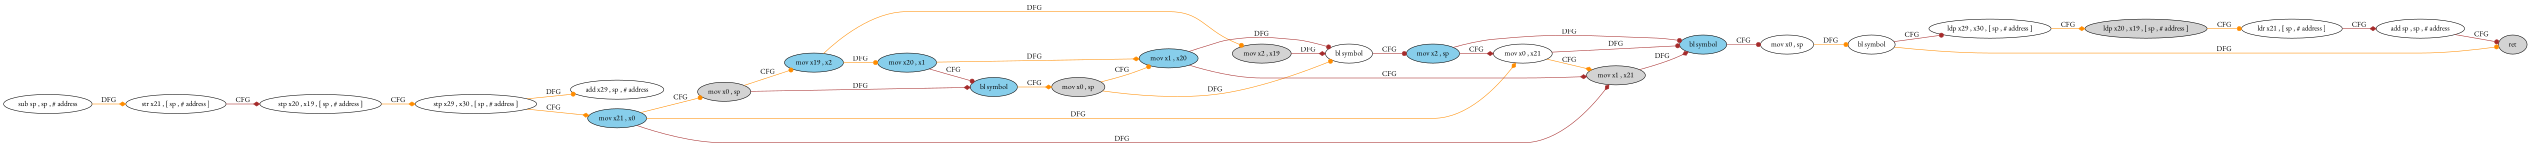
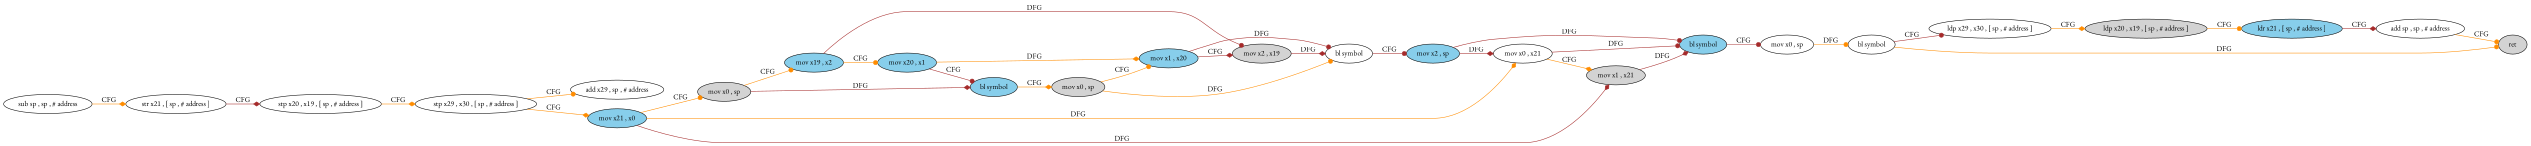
edge "mov x19 , x2" -> "mov x2 , x19": color darkorange -> brown
node "ldr x21 , [ sp , # address ]": fillcolor white -> skyblue
edge "add sp , sp , # address" -> "ret": color brown -> darkorange
edge "mov x2 , sp" -> "mov x0 , x21": label "CFG" -> "DFG"
edge "mov x19 , x2" -> "mov x20 , x1": label "DFG" -> "CFG"
edge "mov x1 , x20" -> "mov x1 , x21": now "mov x1 , x20" -> "mov x2 , x19"
edge "stp x29 , x30 , [ sp , # address ]" -> "add x29 , sp , # address": label "DFG" -> "CFG"
edge "sub sp , sp , # address" -> "str x21 , [ sp , # address ]": label "DFG" -> "CFG"
